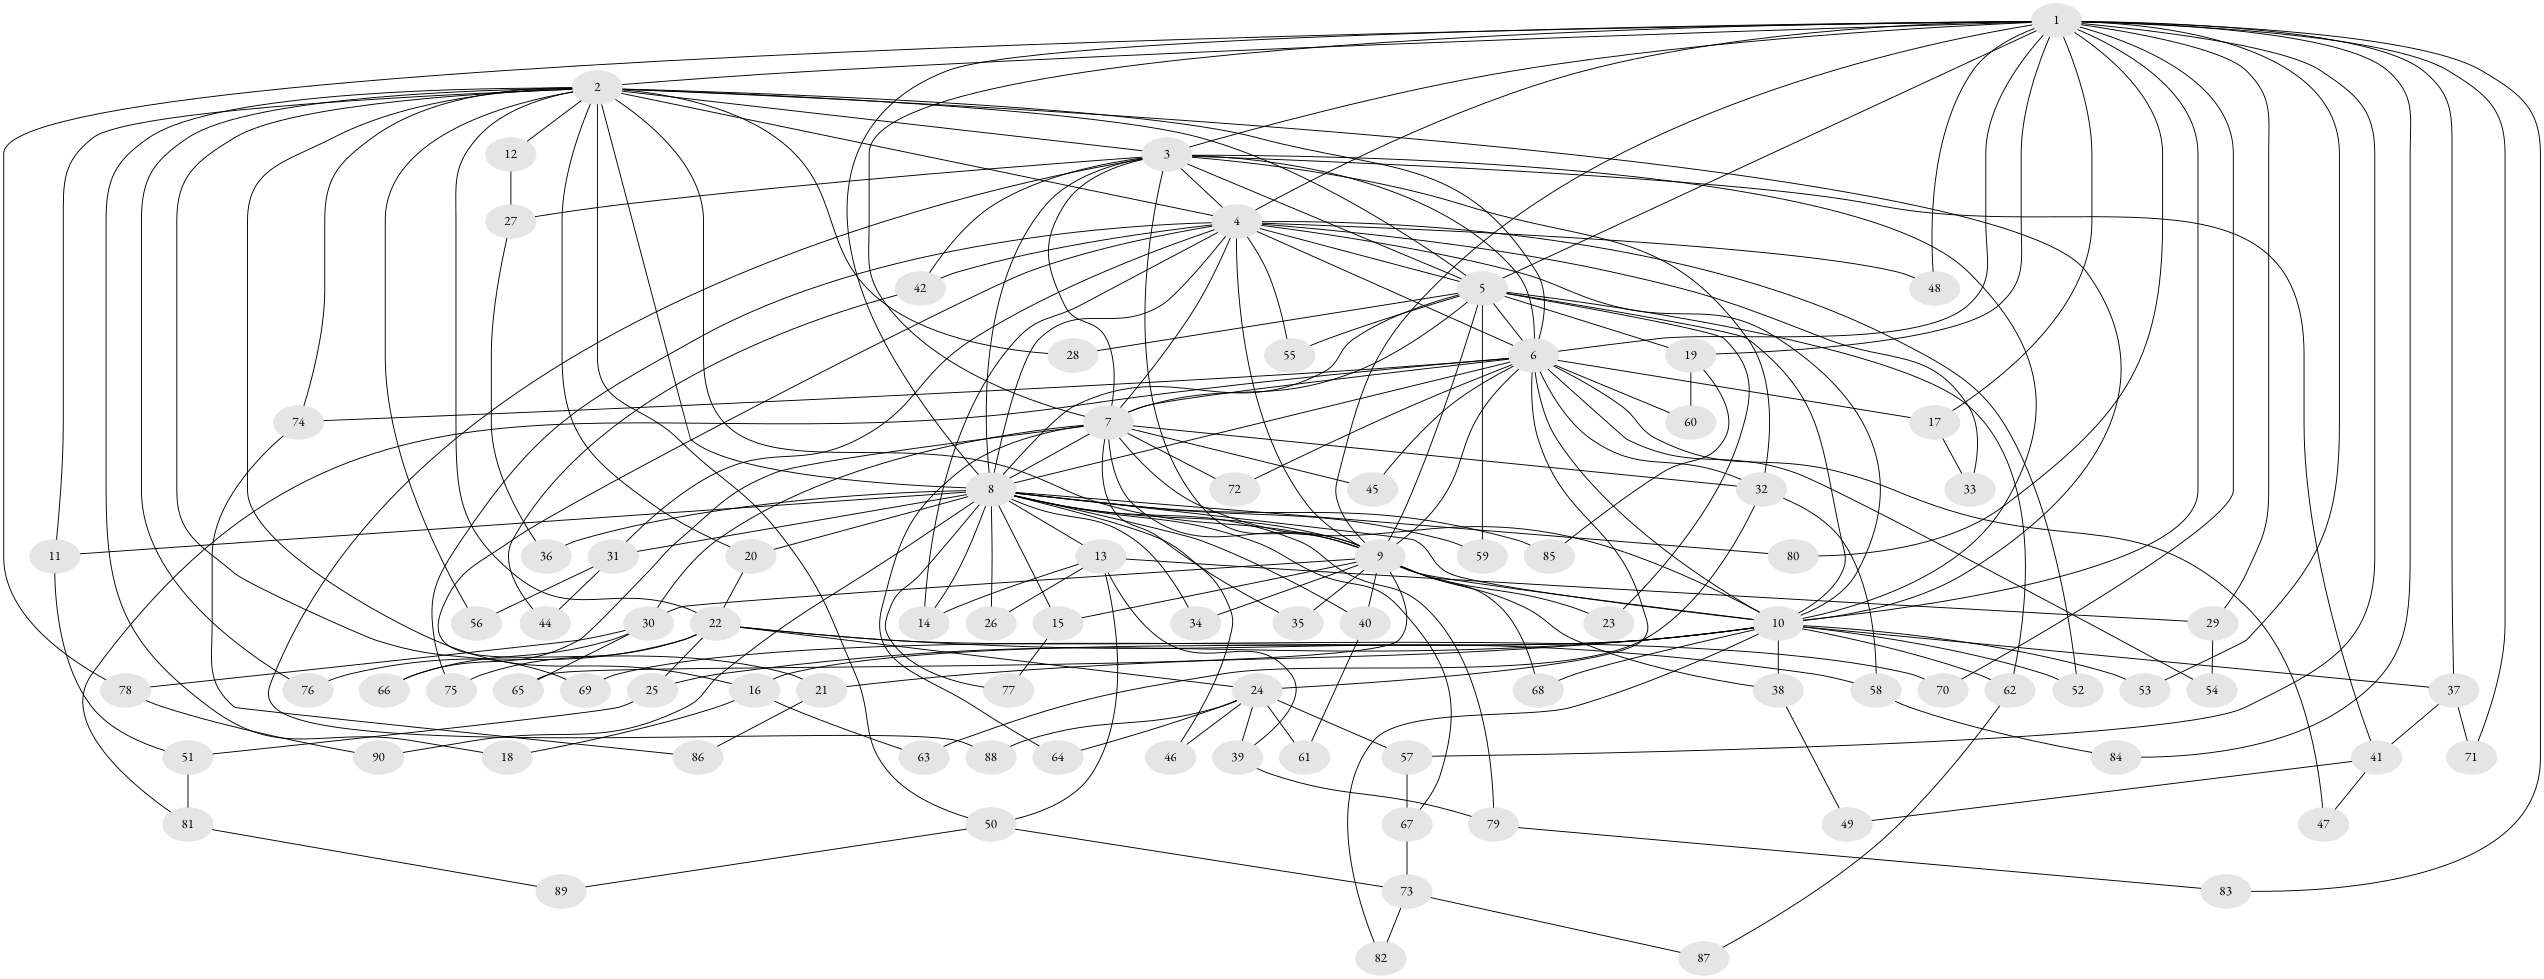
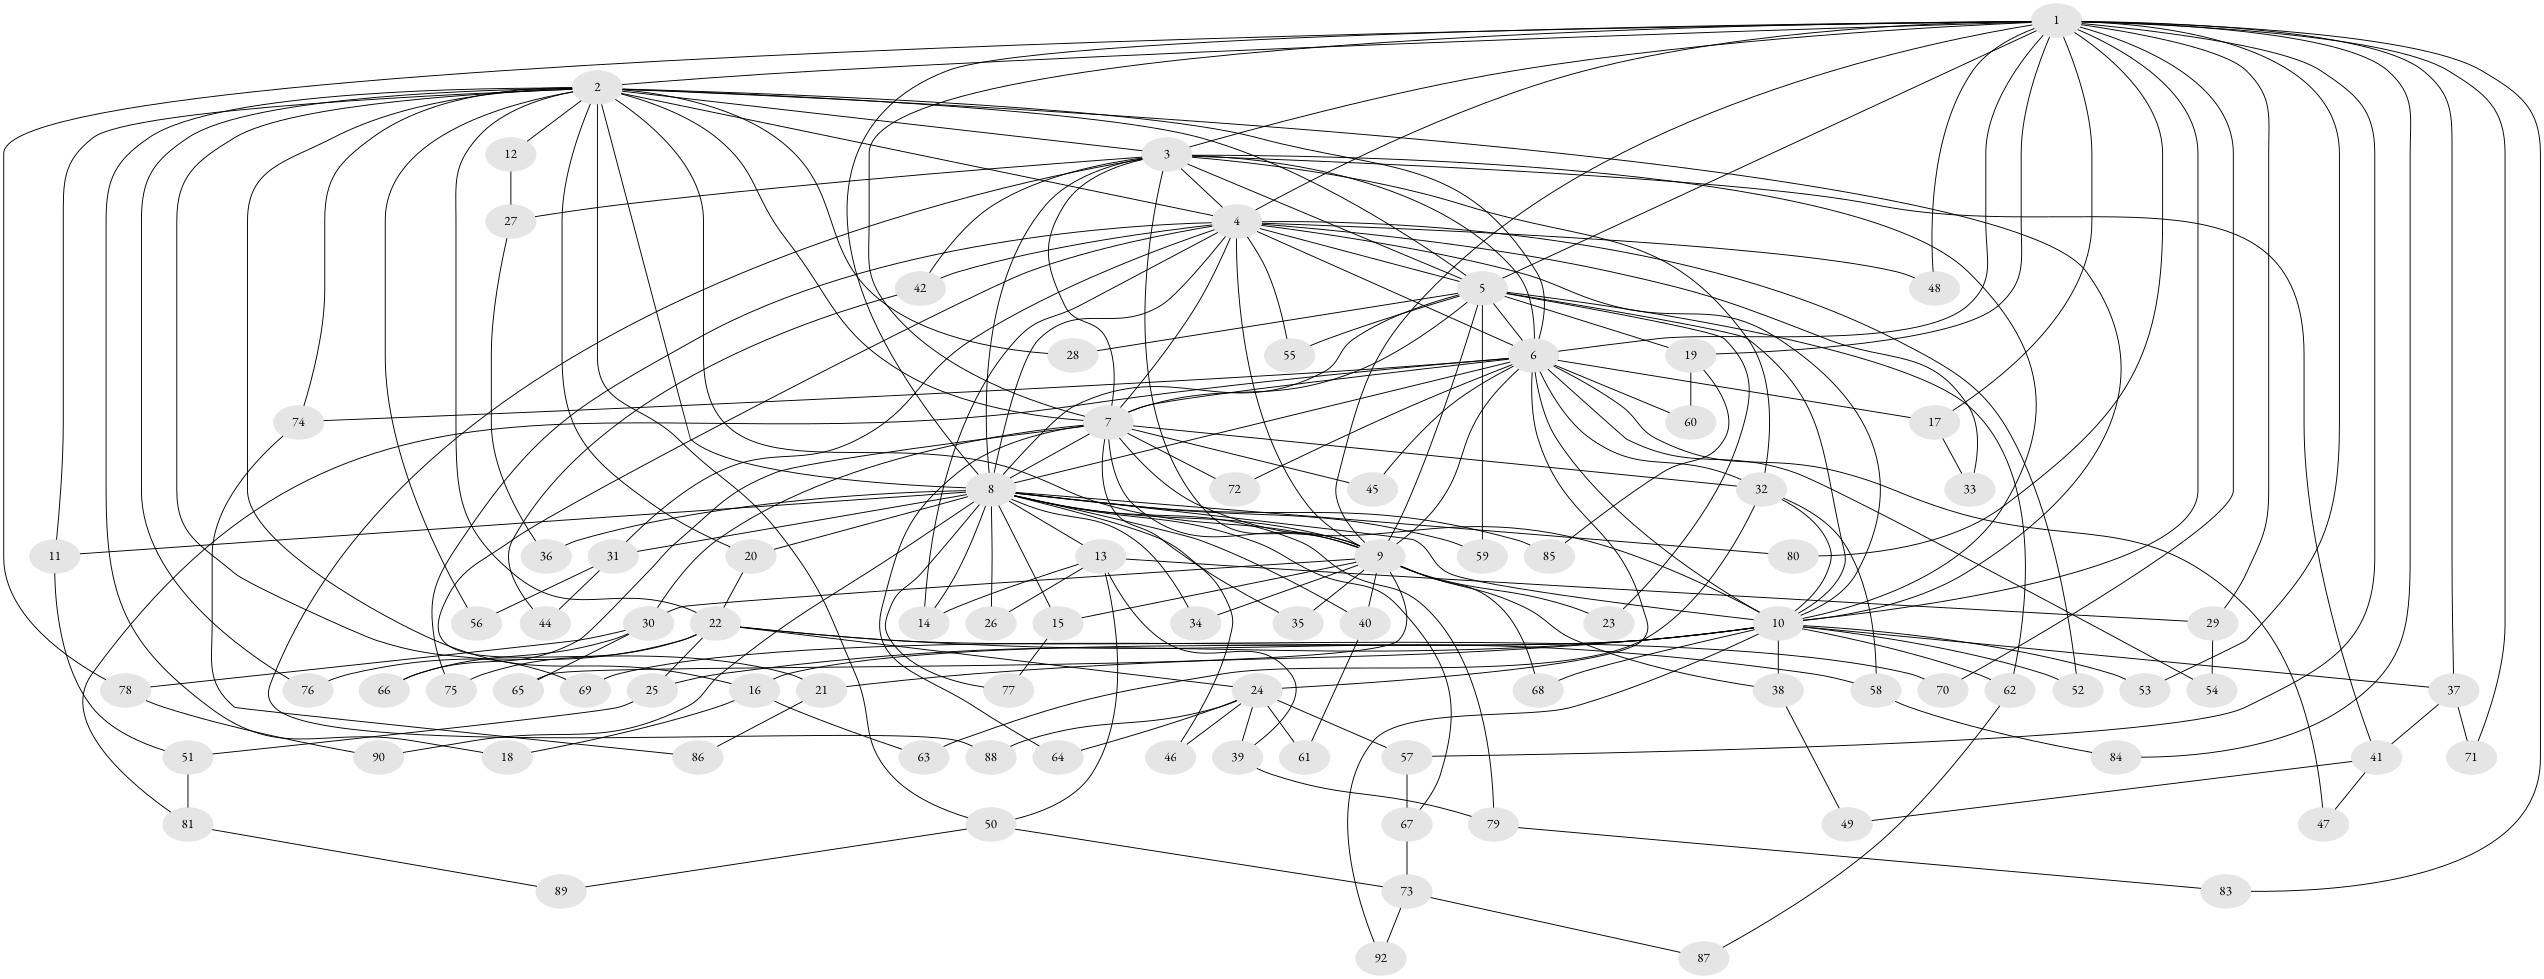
edge "2" -- "7": added
edge "9" -- "10": now "32" -- "10"
node "82": label "82" -> "92"
